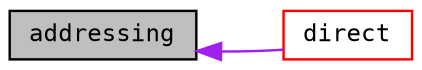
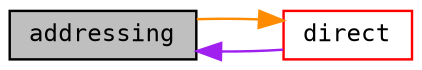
edge "addressing" -> "direct": added
